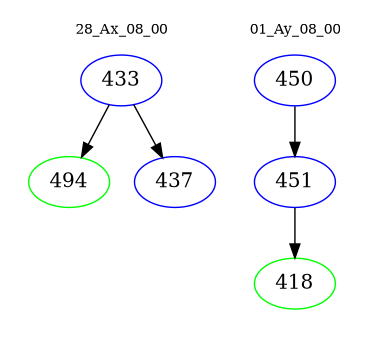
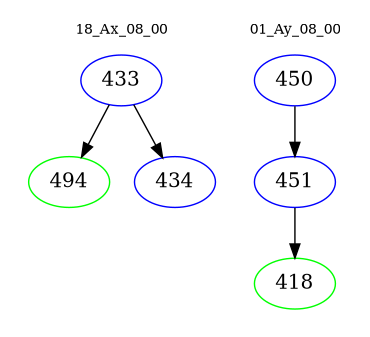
cluster "28_Ax_08_00": label "28_Ax_08_00" -> "18_Ax_08_00"
node "437": label "437" -> "434"
